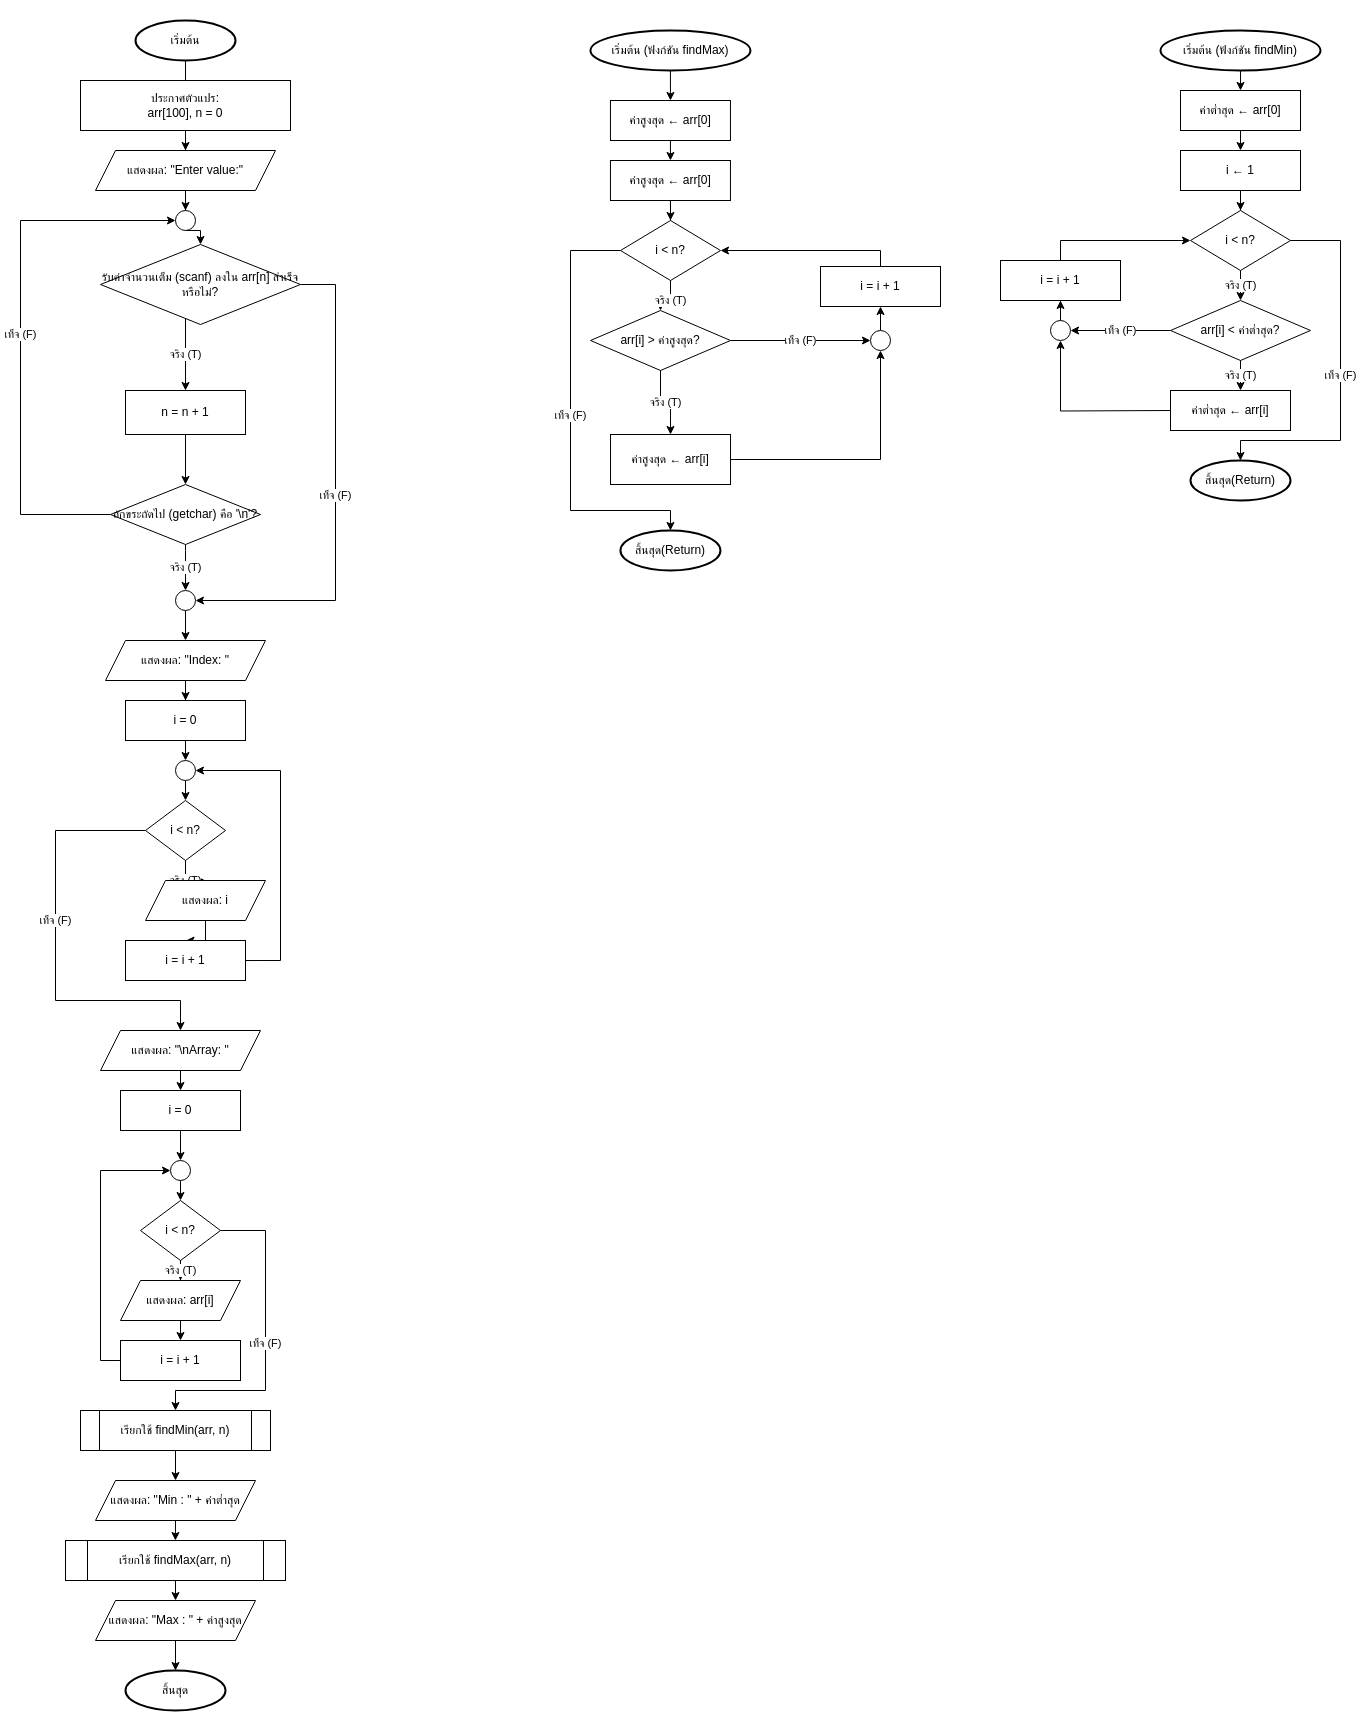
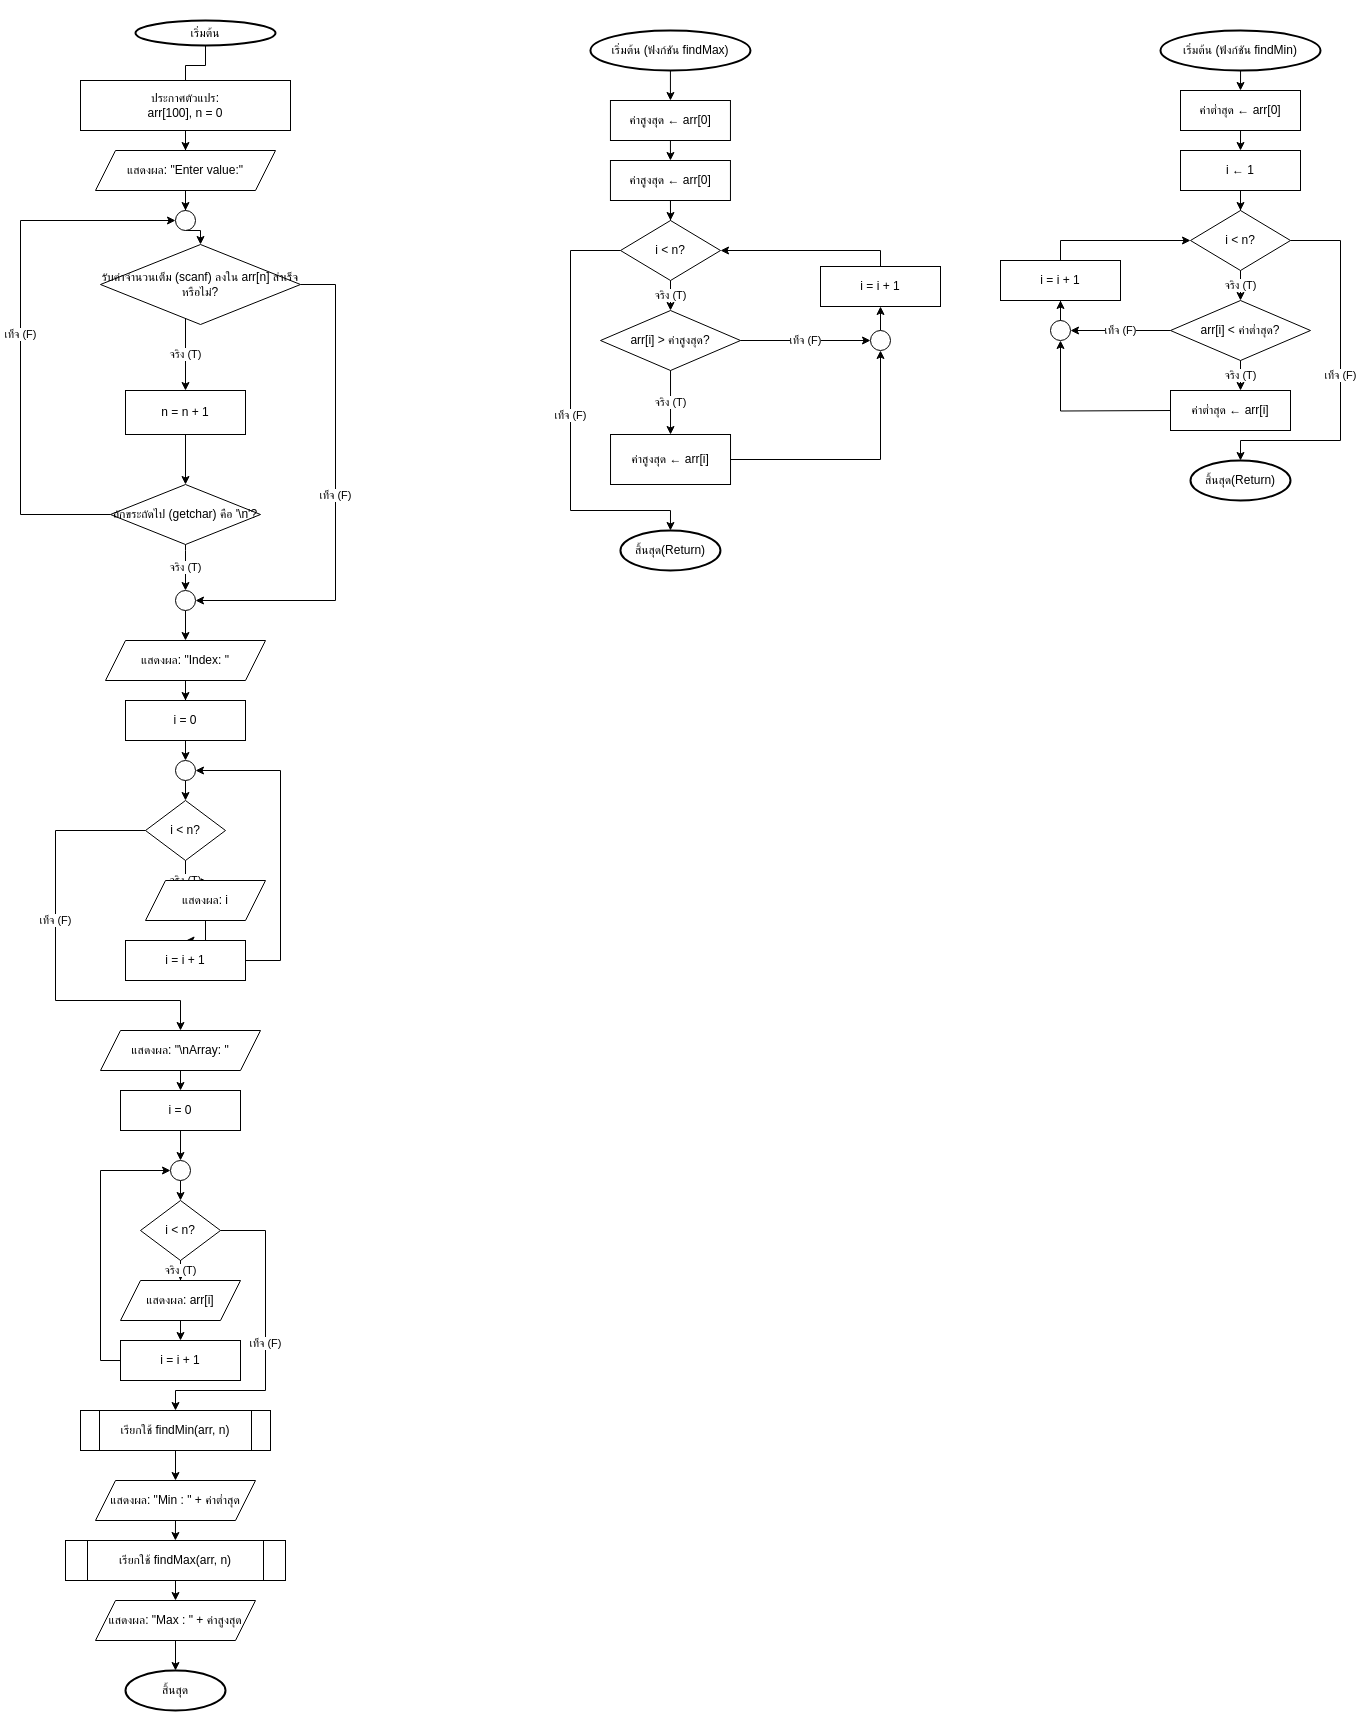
node "เริ่มต้น": size 100x40 -> 140x25
node "arr[i] > ค่าสูงสุด?": moved (661, 341) -> (671, 341)
